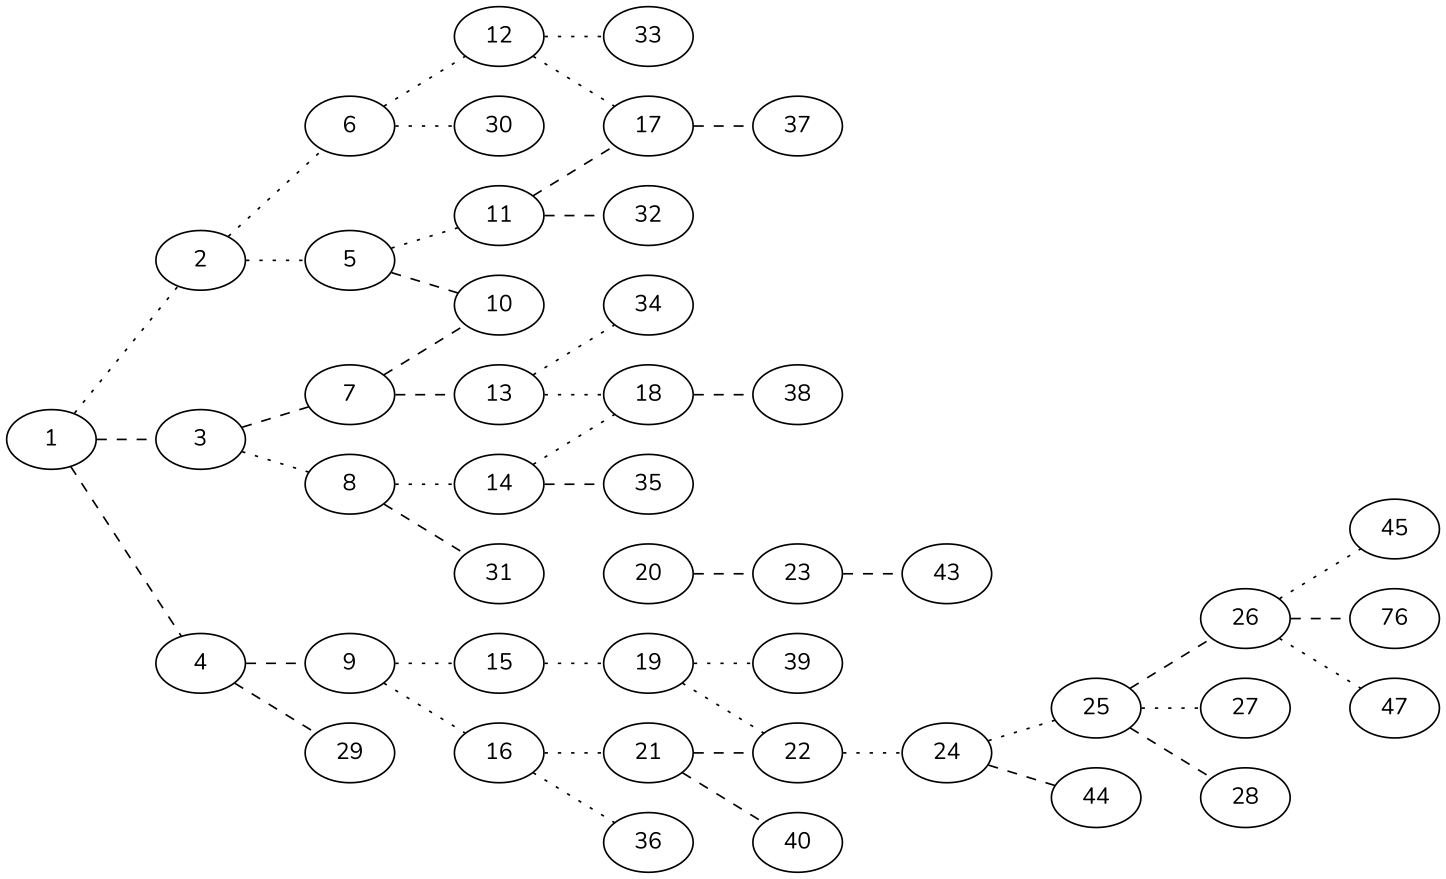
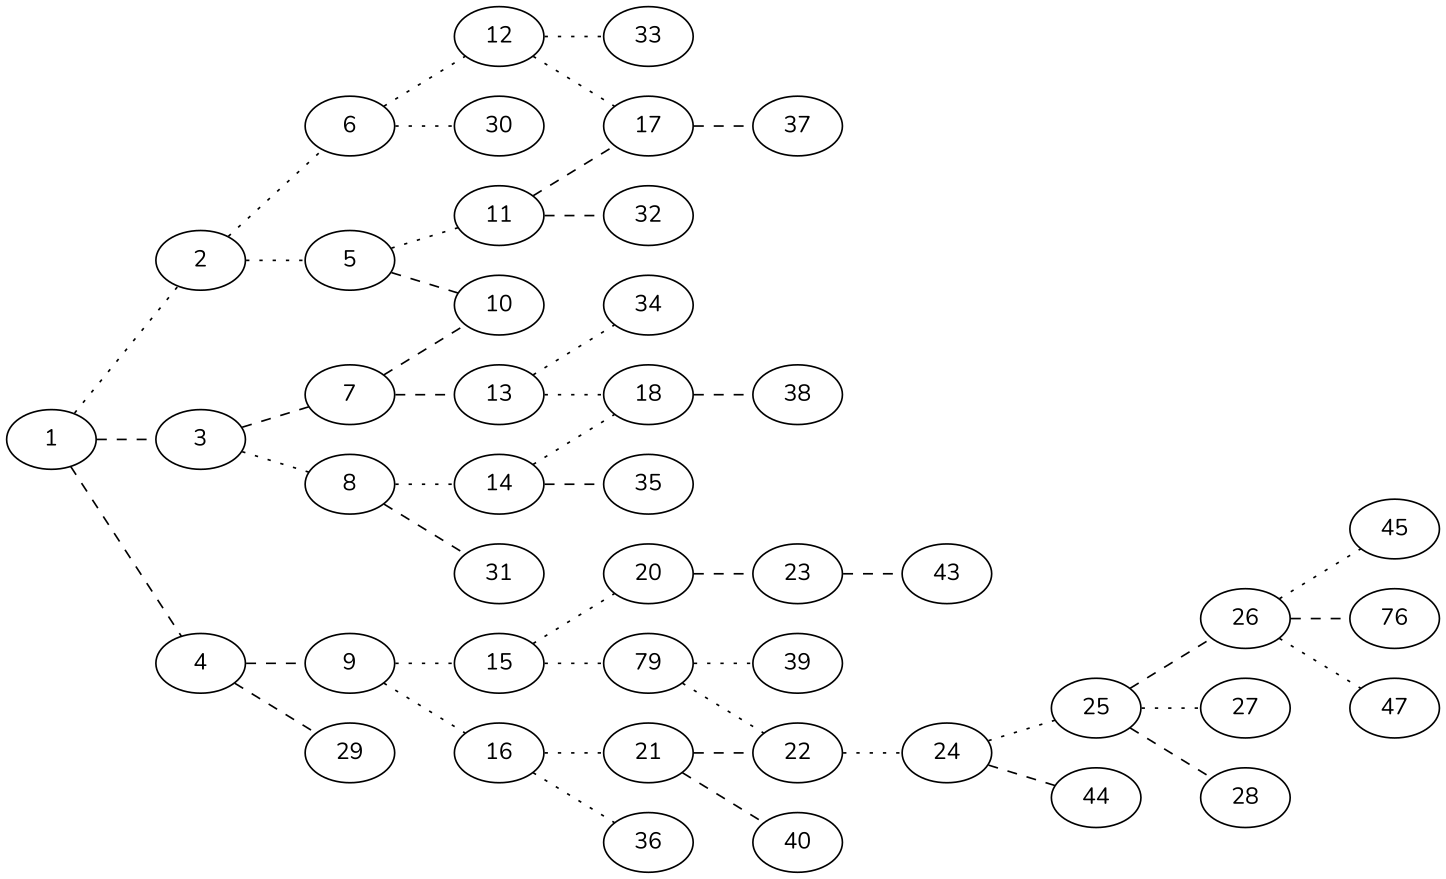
edge "20" -- "15": added
node "19": label "19" -> "79"
